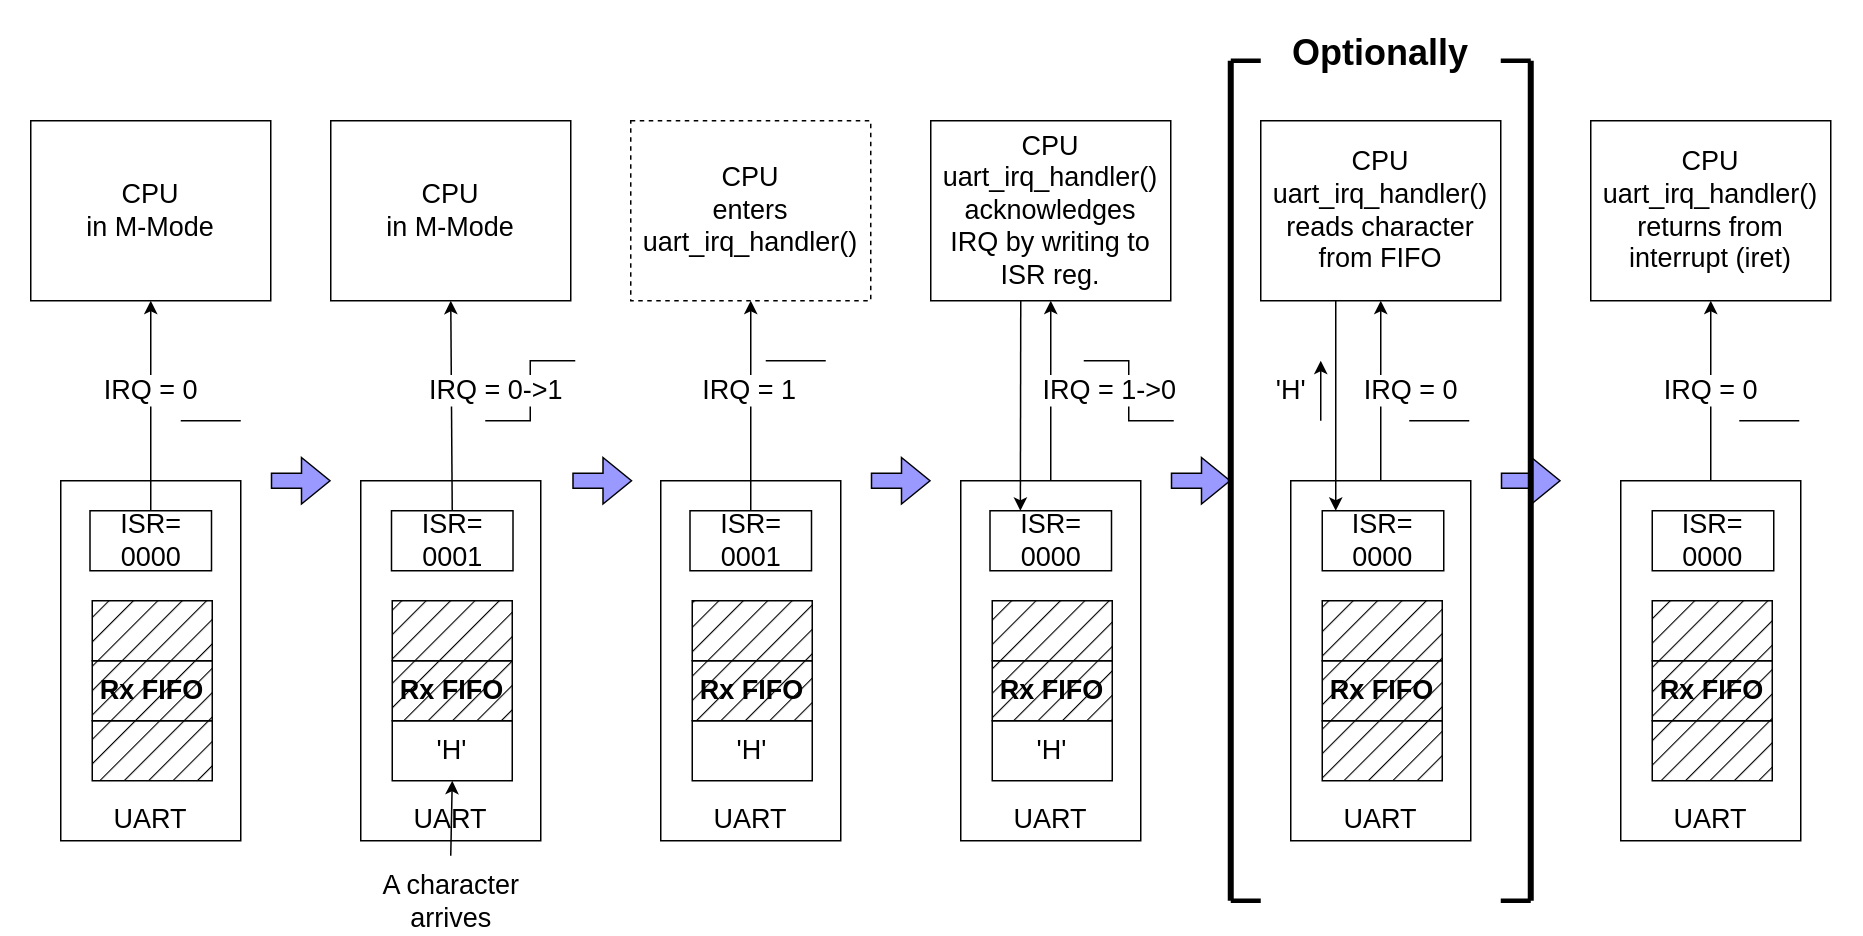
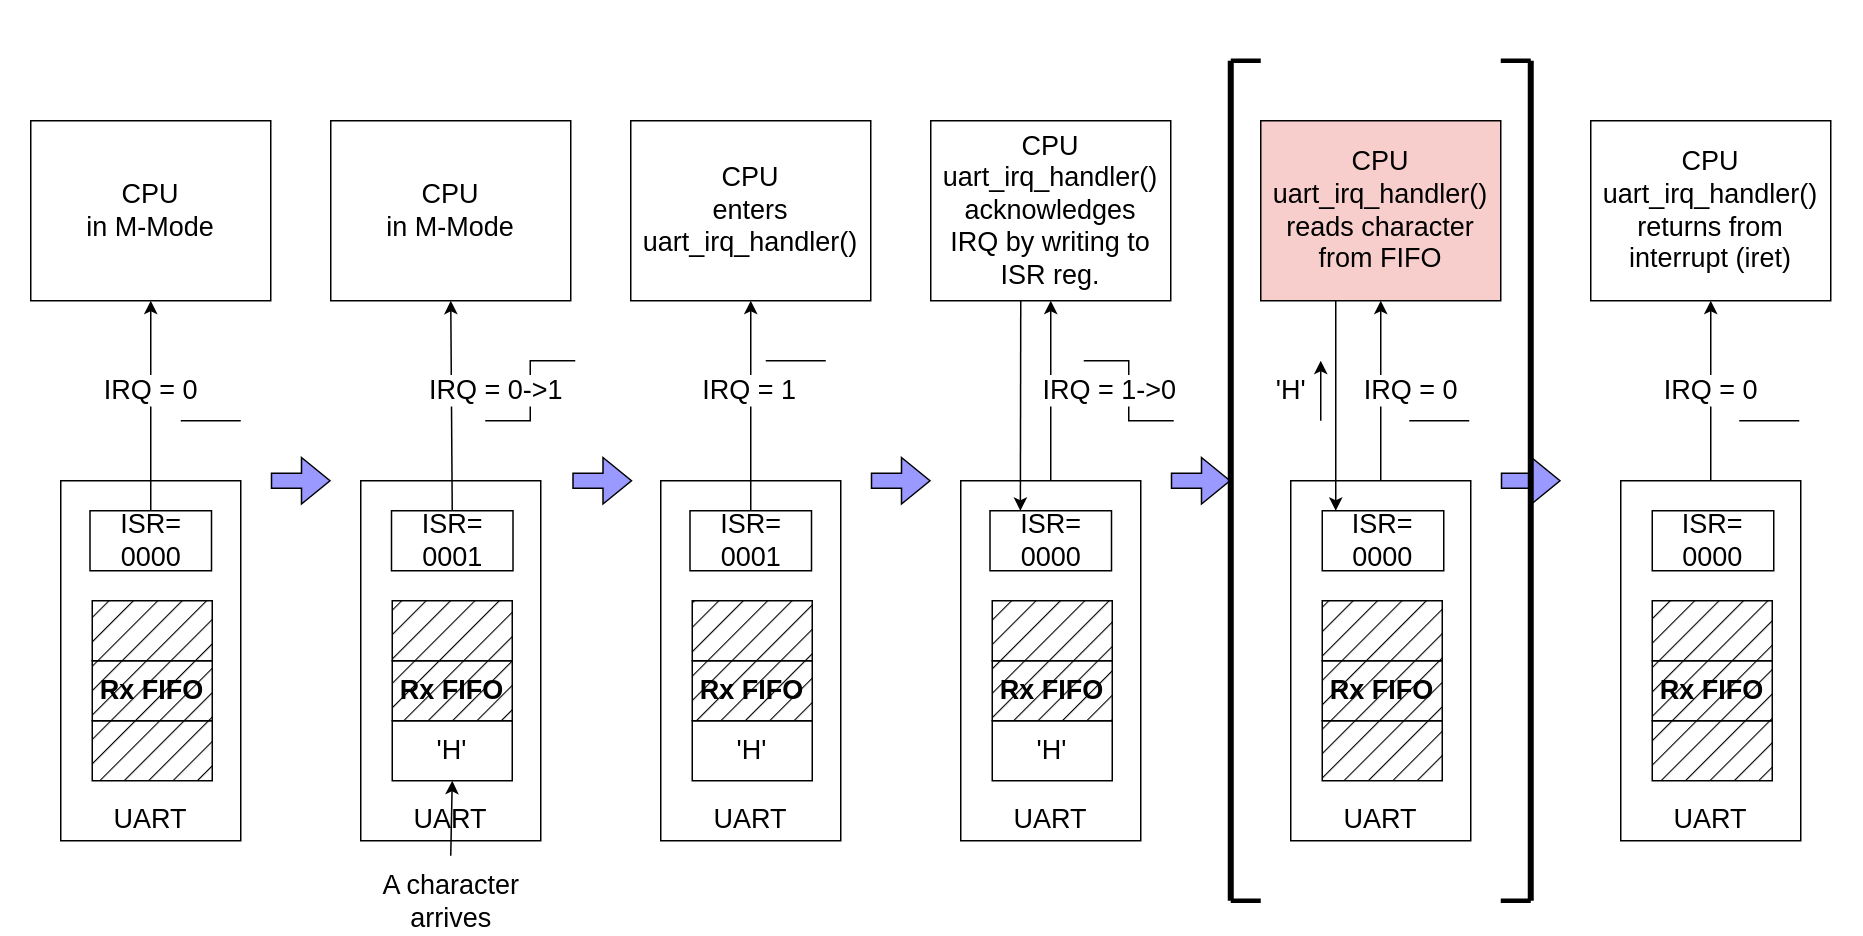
node "Optionally": removed
node "CPU enters uart_irq_handler()": style dashed -> solid
node "CPU uart_irq_handler() reads character from FIFO": fillcolor #ffffff -> #f8cecc
